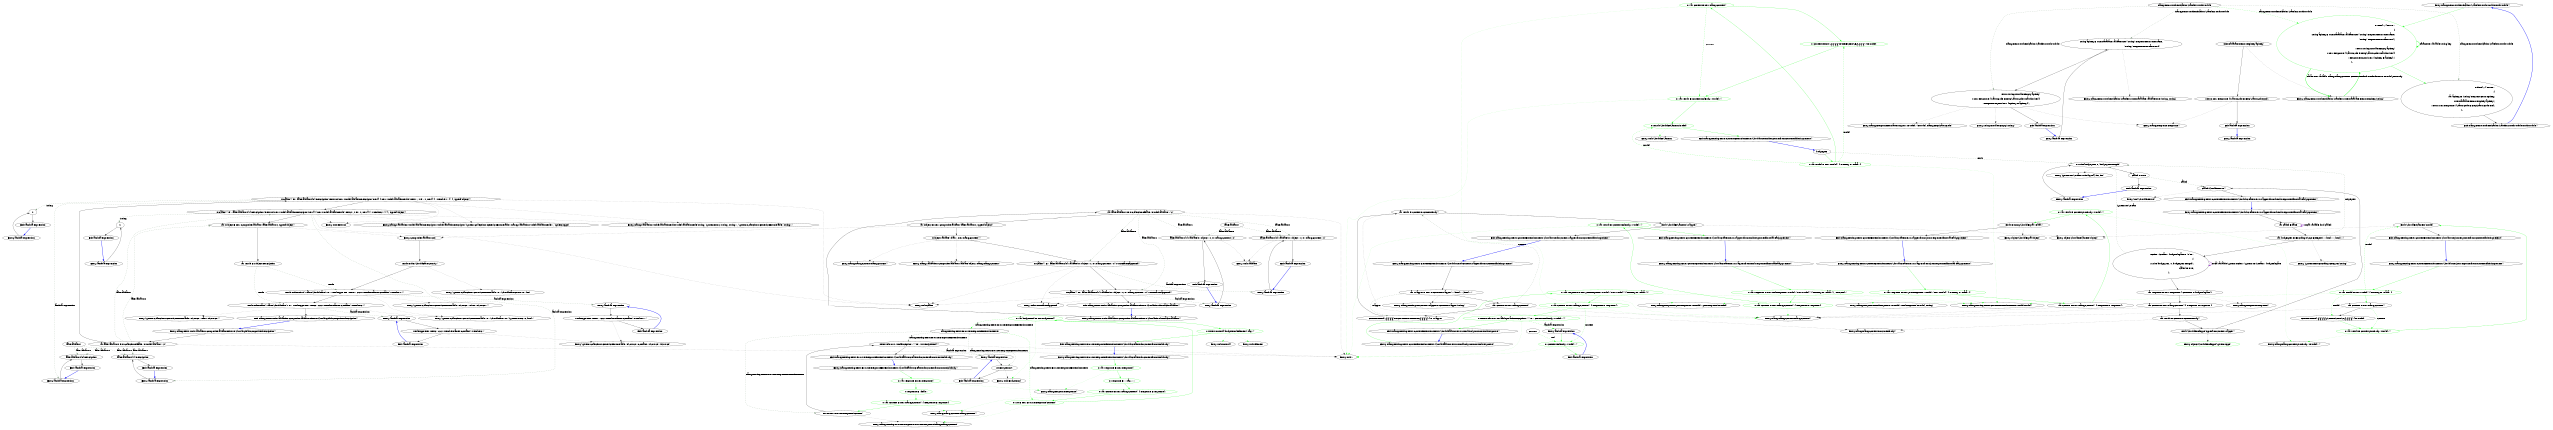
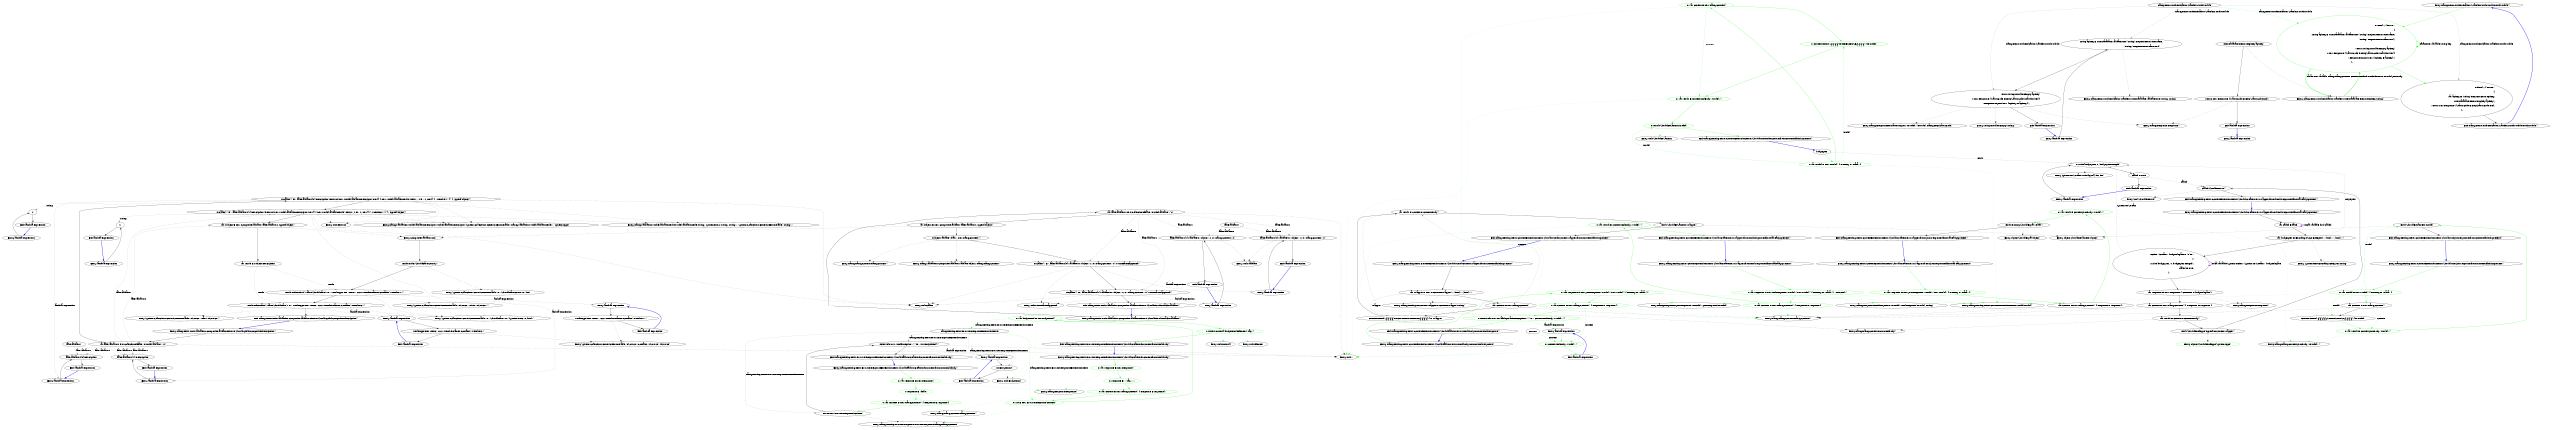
edge "context" -> "0: context.XmlBody<Model>()": label "bool" -> "context"
